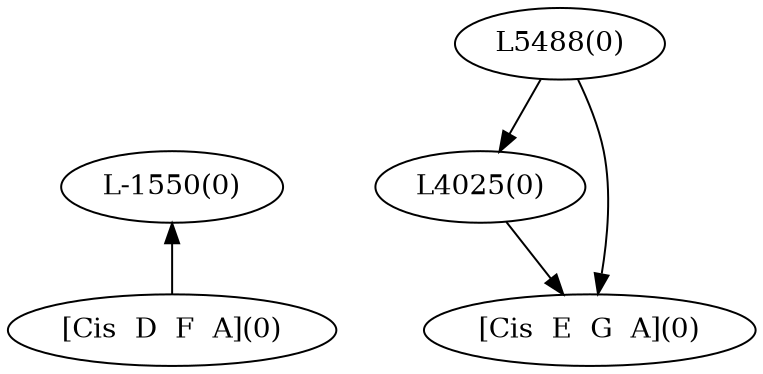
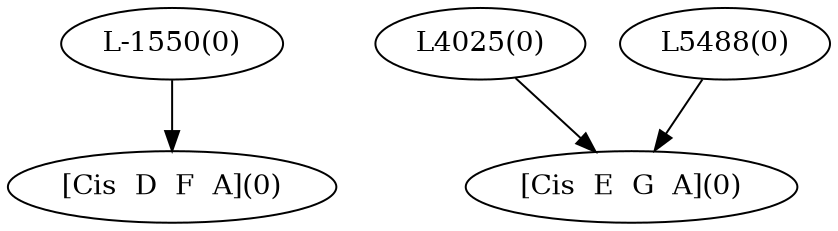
edge "L5488(0)" -> "L4025(0)": removed
edge "[Cis  D  F  A](0)" -> "L-1550(0)": reversed
